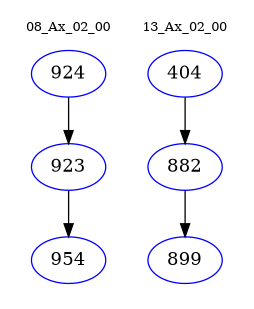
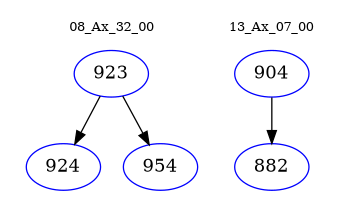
cluster "08_Ax_02_00": label "08_Ax_02_00" -> "08_Ax_32_00"
cluster "13_Ax_02_00": label "13_Ax_02_00" -> "13_Ax_07_00"
node "404": label "404" -> "904"
edge "924" -> "923": reversed
node "899": removed
